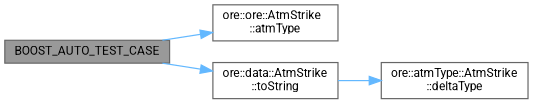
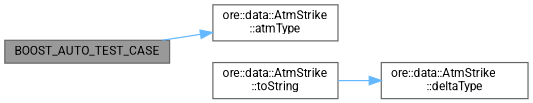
node "ore::ore::AtmStrike ::atmType": label "ore::ore::AtmStrike ::atmType" -> "ore::data::AtmStrike ::atmType"
edge "BOOST_AUTO_TEST_CASE" -> "ore::data::AtmStrike ::toString": removed
node "ore::atmType::AtmStrike ::deltaType": label "ore::atmType::AtmStrike ::deltaType" -> "ore::data::AtmStrike ::deltaType"
